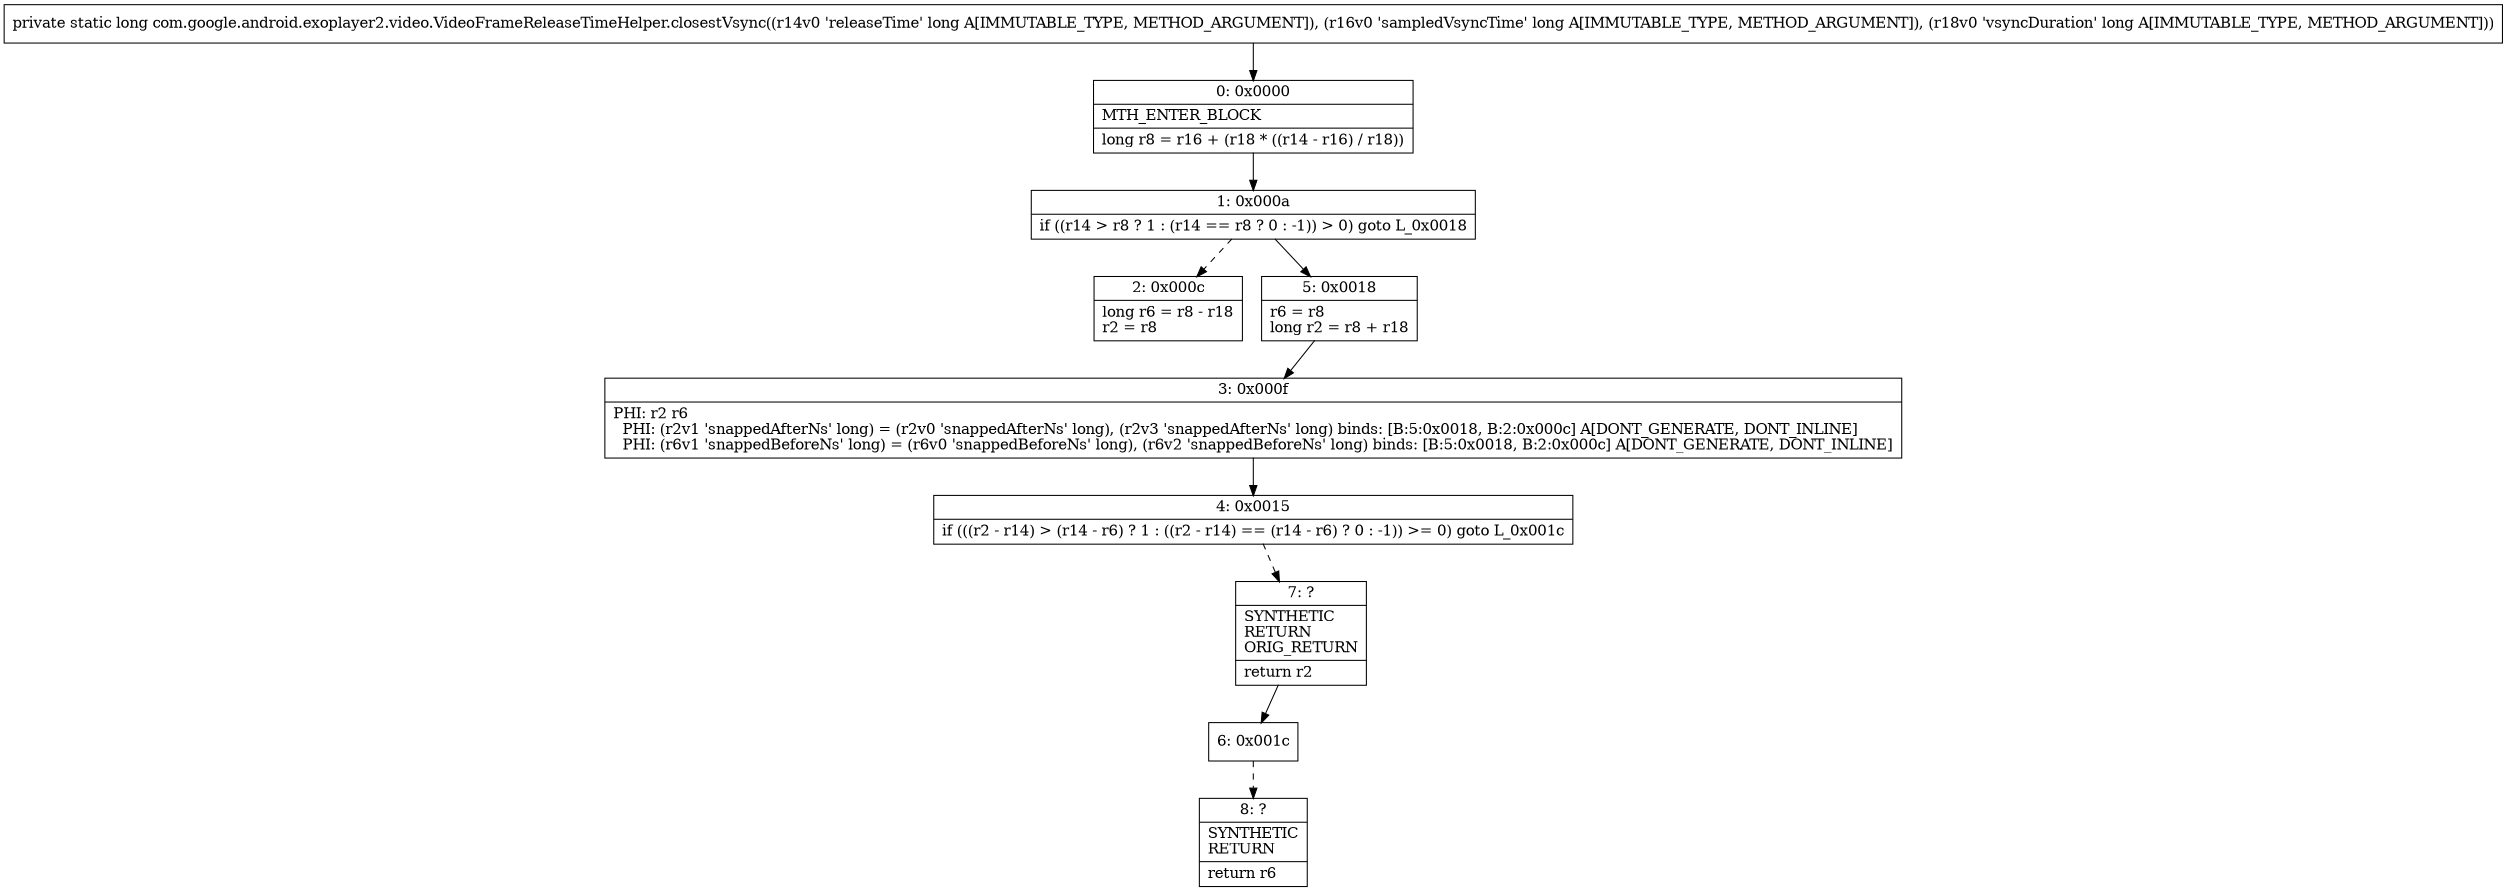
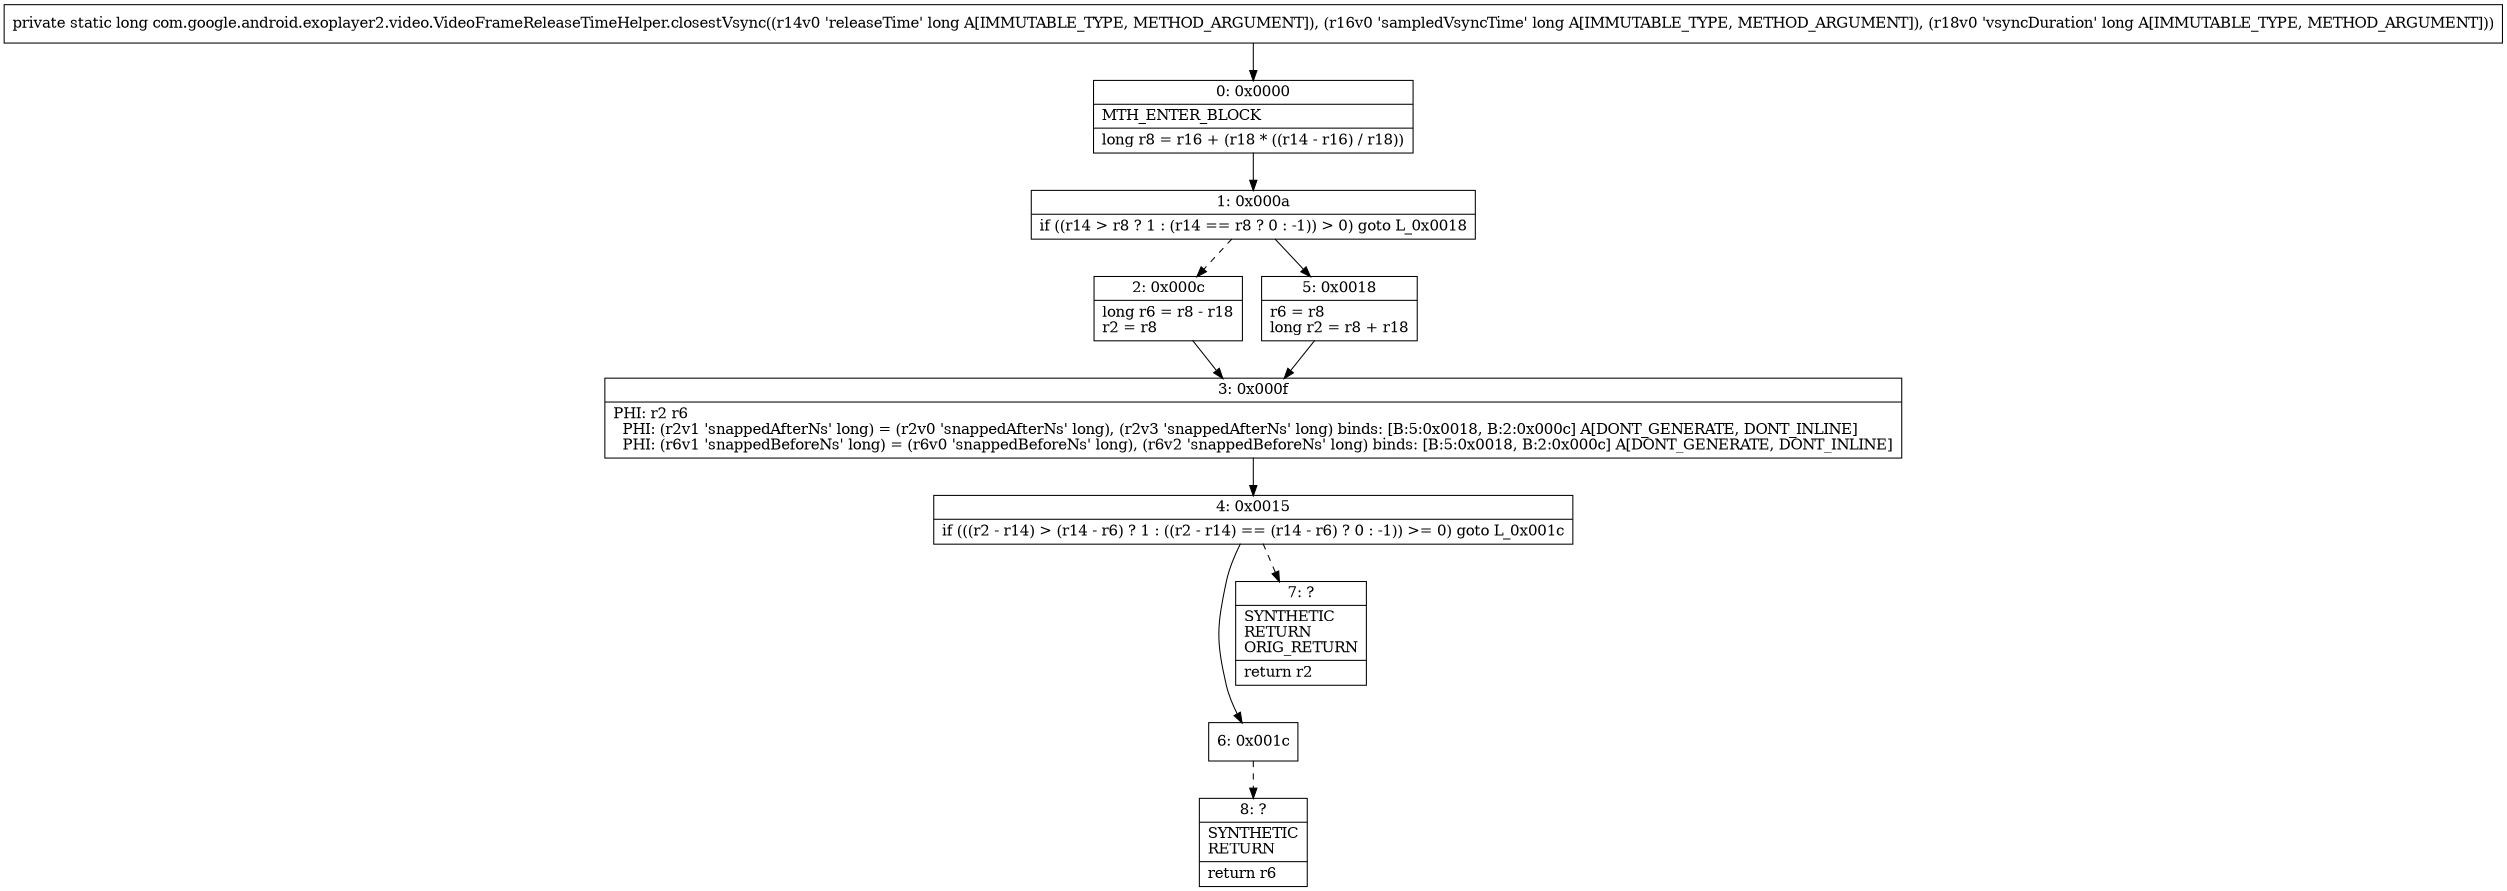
edge "2: 0x000c" -> "3: 0x000f": added
edge "7: ?" -> "6: 0x001c": now "4: 0x0015" -> "6: 0x001c"
